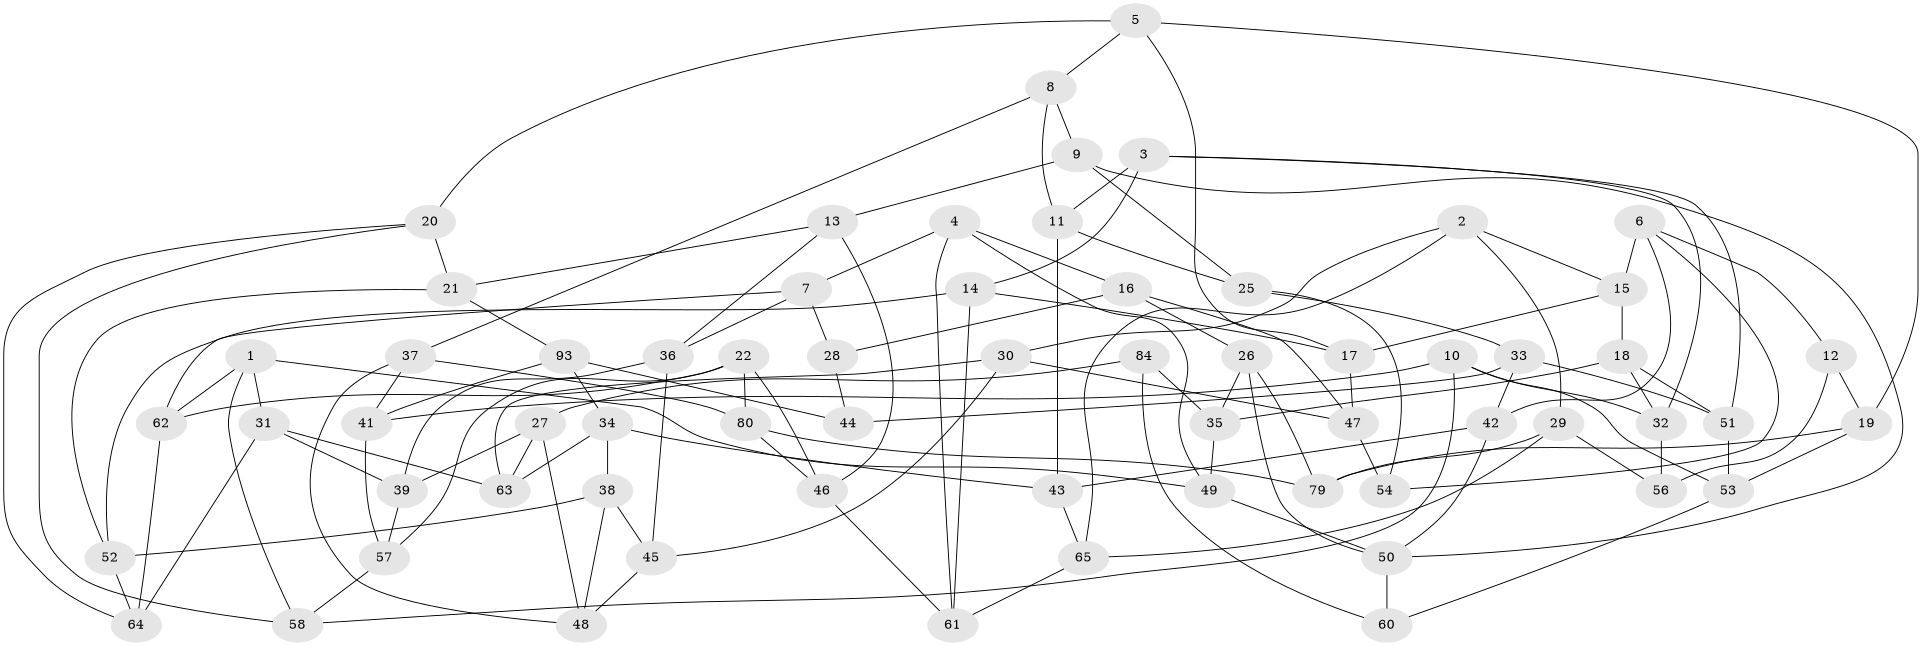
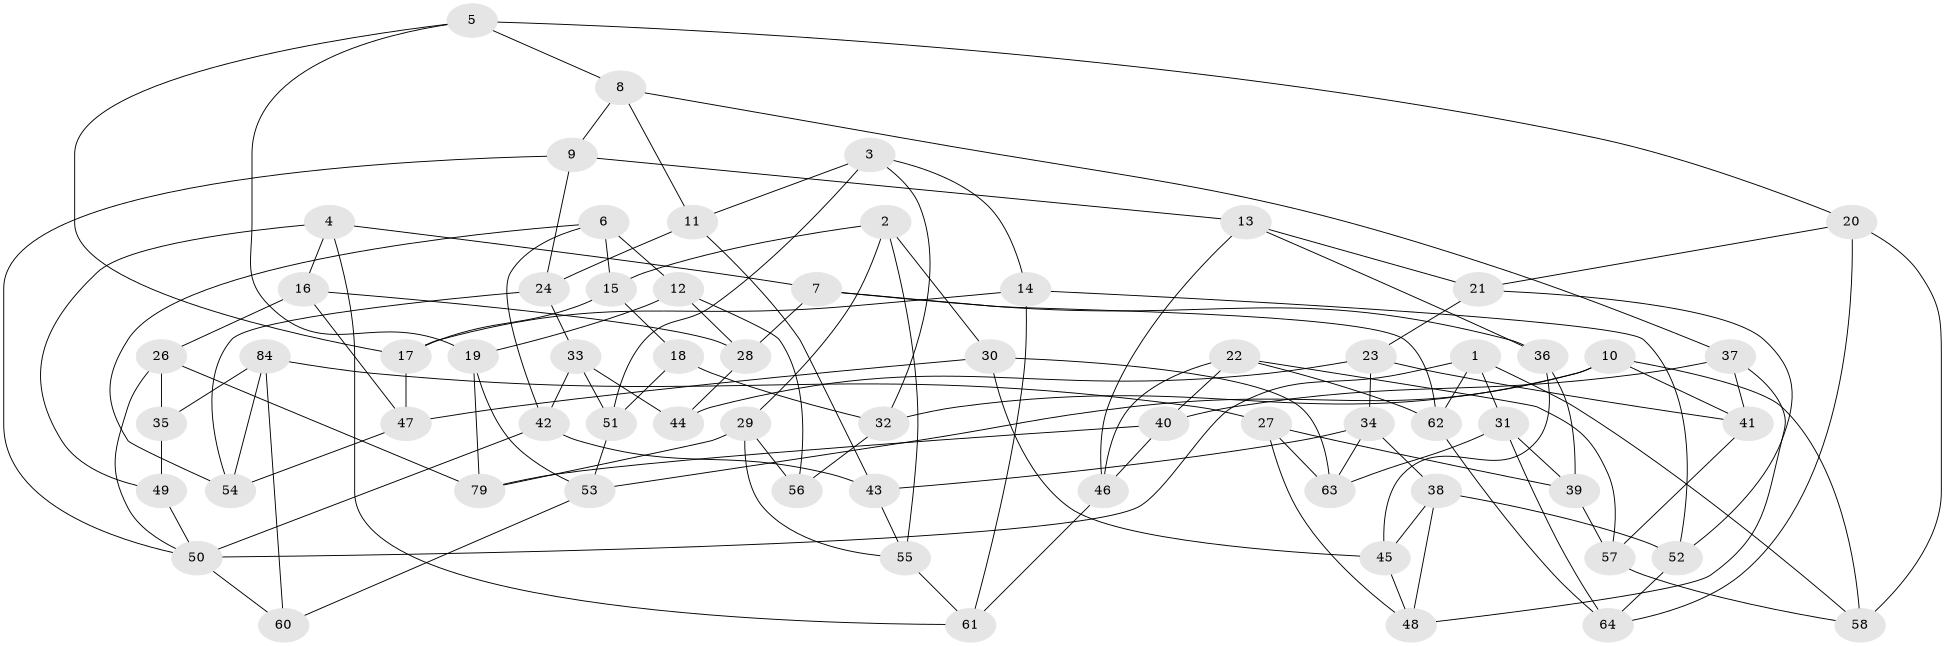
node "25": label "25" -> "24"
edge "12" -- "28": added
node "93": label "93" -> "23"
edge "18" -- "35": removed
edge "84" -- "54": added
node "80": label "80" -> "40"
edge "1" -- "49": now "1" -- "50"
node "65": label "65" -> "55"
